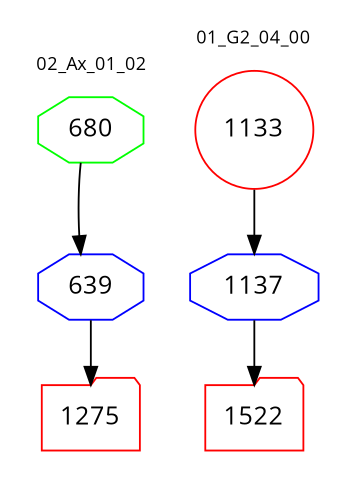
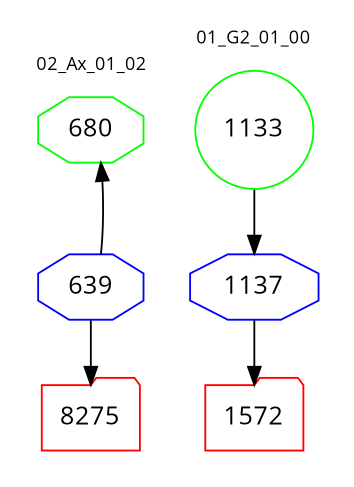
cluster "01_G2_04_00": label "01_G2_04_00" -> "01_G2_01_00"
node "1133": color red -> green
edge "680" -> "639": reversed
node "1275": label "1275" -> "8275"
node "1522": label "1522" -> "1572"
